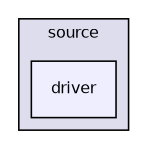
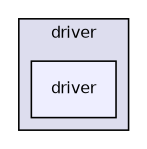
cluster "source": label "source" -> "driver"
